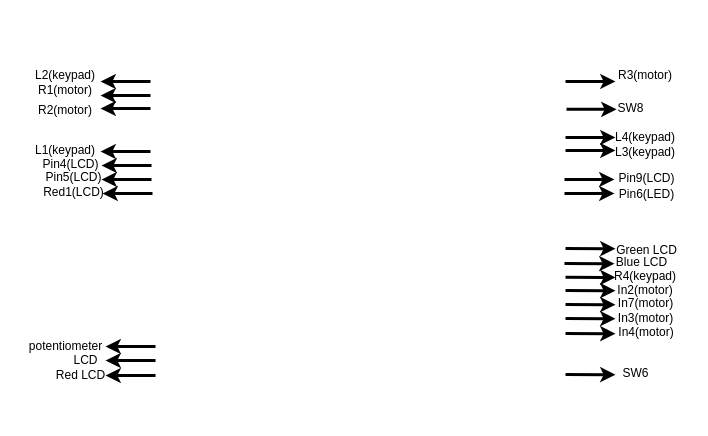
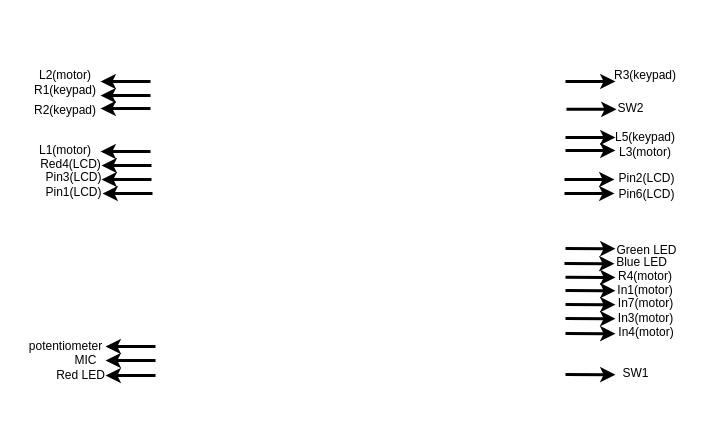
node "L2(keypad)": label "L2(keypad)" -> "L2(motor)"
node "R3(motor)": label "R3(motor)" -> "R3(keypad)"
node "R1(motor)": label "R1(motor)" -> "R1(keypad)"
node "SW8": label "SW8" -> "SW2"
node "R2(motor)": label "R2(motor)" -> "R2(keypad)"
node "L4(keypad)": label "L4(keypad)" -> "L5(keypad)"
node "L1(keypad)": label "L1(keypad)" -> "L1(motor)"
node "L3(keypad)": label "L3(keypad)" -> "L3(motor)"
node "Pin4(LCD)": label "Pin4(LCD)" -> "Red4(LCD)"
node "Pin5(LCD)": label "Pin5(LCD)" -> "Pin3(LCD)"
node "Pin9(LCD)": label "Pin9(LCD)" -> "Pin2(LCD)"
node "Red1(LCD)": label "Red1(LCD)" -> "Pin1(LCD)"
node "Pin6(LED)": label "Pin6(LED)" -> "Pin6(LCD)"
node "Green LCD": label "Green LCD" -> "Green LED"
node "Blue LCD": label "Blue LCD" -> "Blue LED"
node "R4(keypad)": label "R4(keypad)" -> "R4(motor)"
node "In2(motor)": label "In2(motor)" -> "In1(motor)"
node "LCD": label "LCD" -> "MIC"
node "SW6": label "SW6" -> "SW1"
node "Red LCD": label "Red LCD" -> "Red LED"
